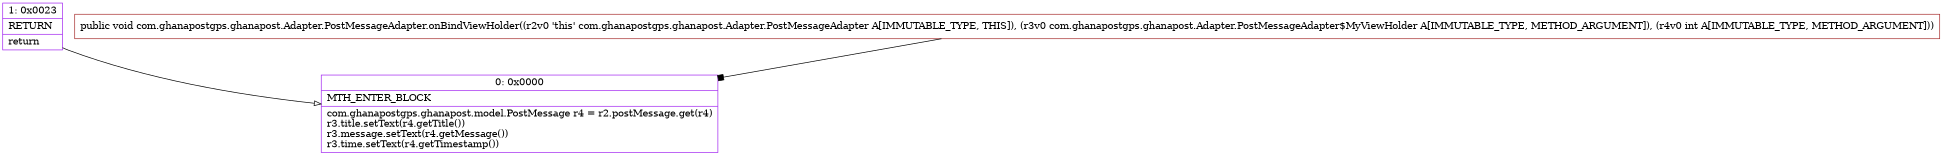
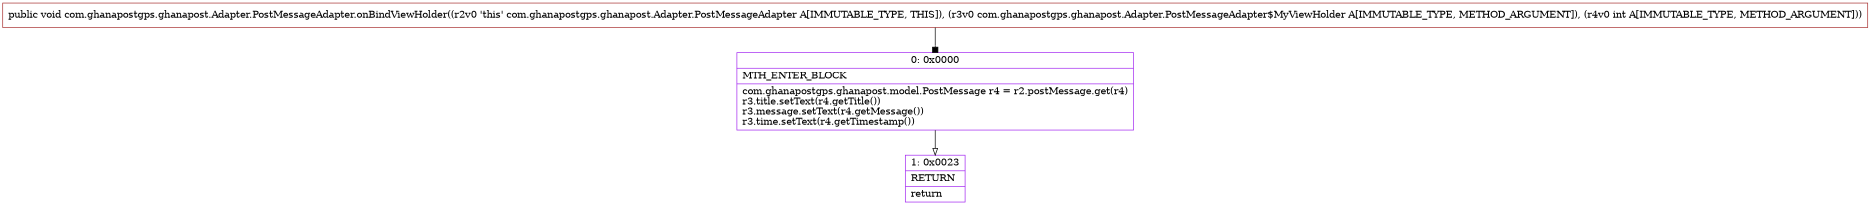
edge "1: 0x0023" -> "0: 0x0000": reversed
